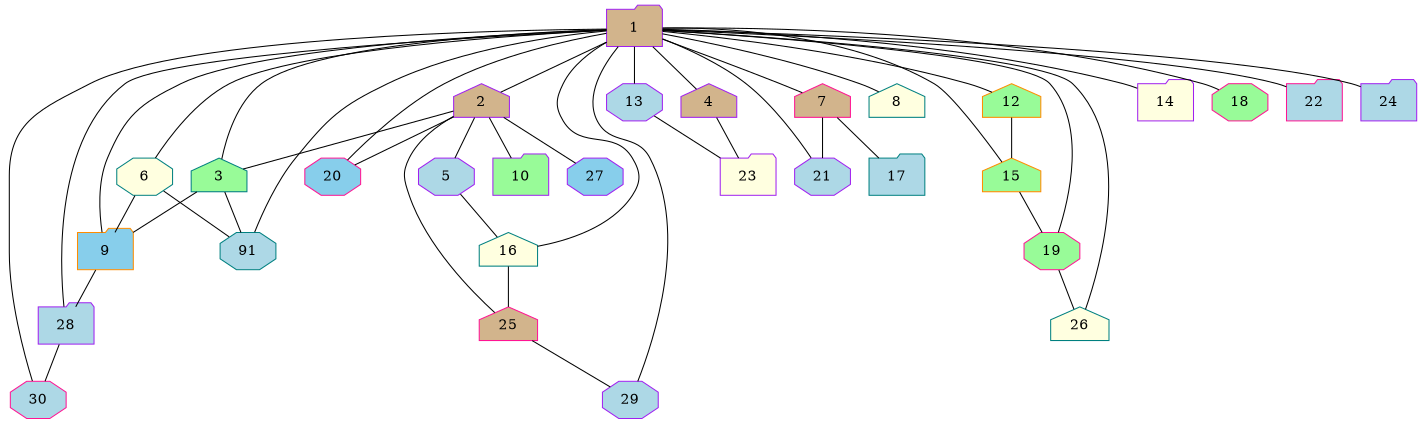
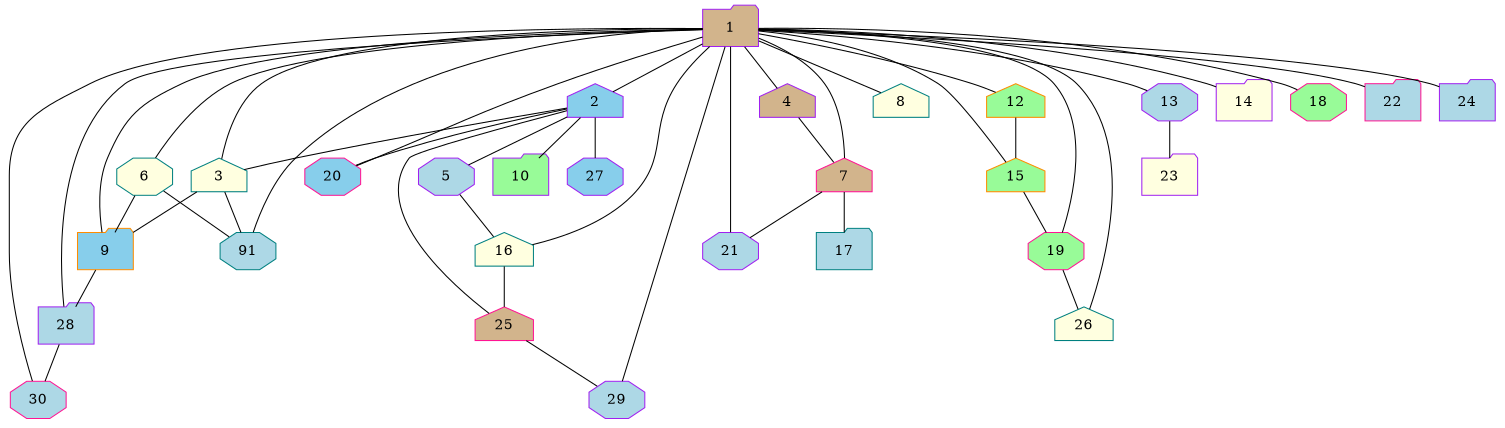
node "2": fillcolor tan -> skyblue
edge "4" -- "23": now "4" -- "7"
node "3": fillcolor palegreen -> lightyellow
